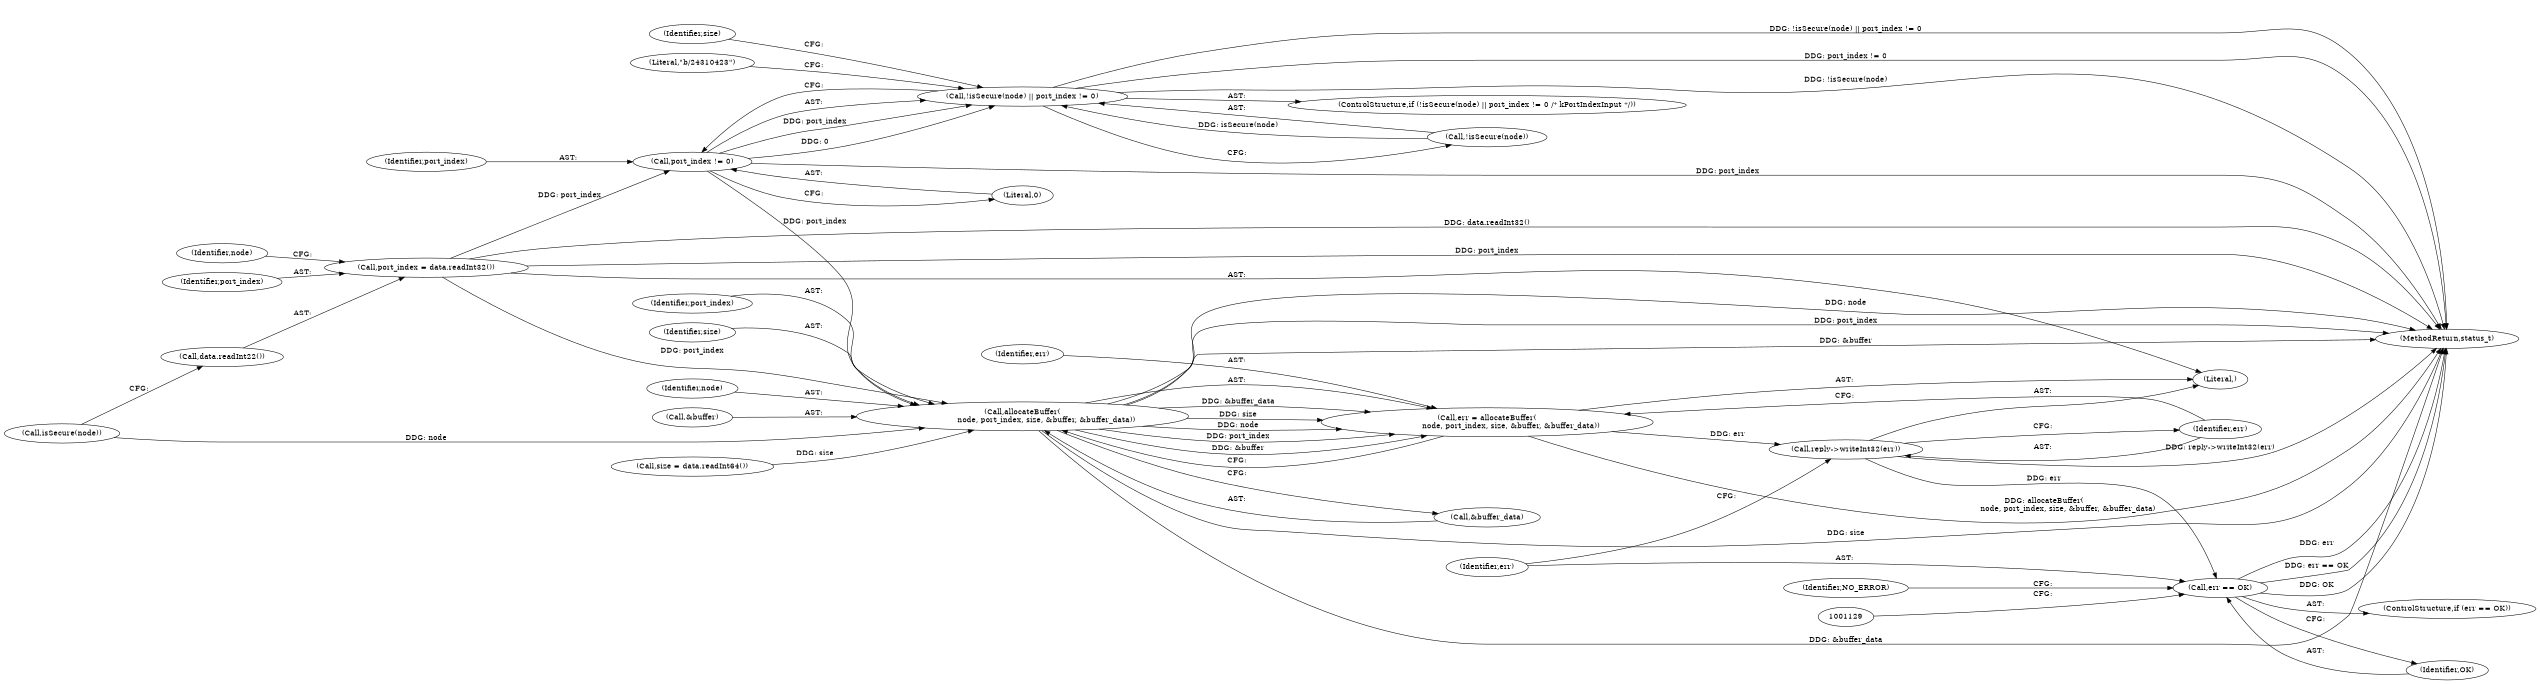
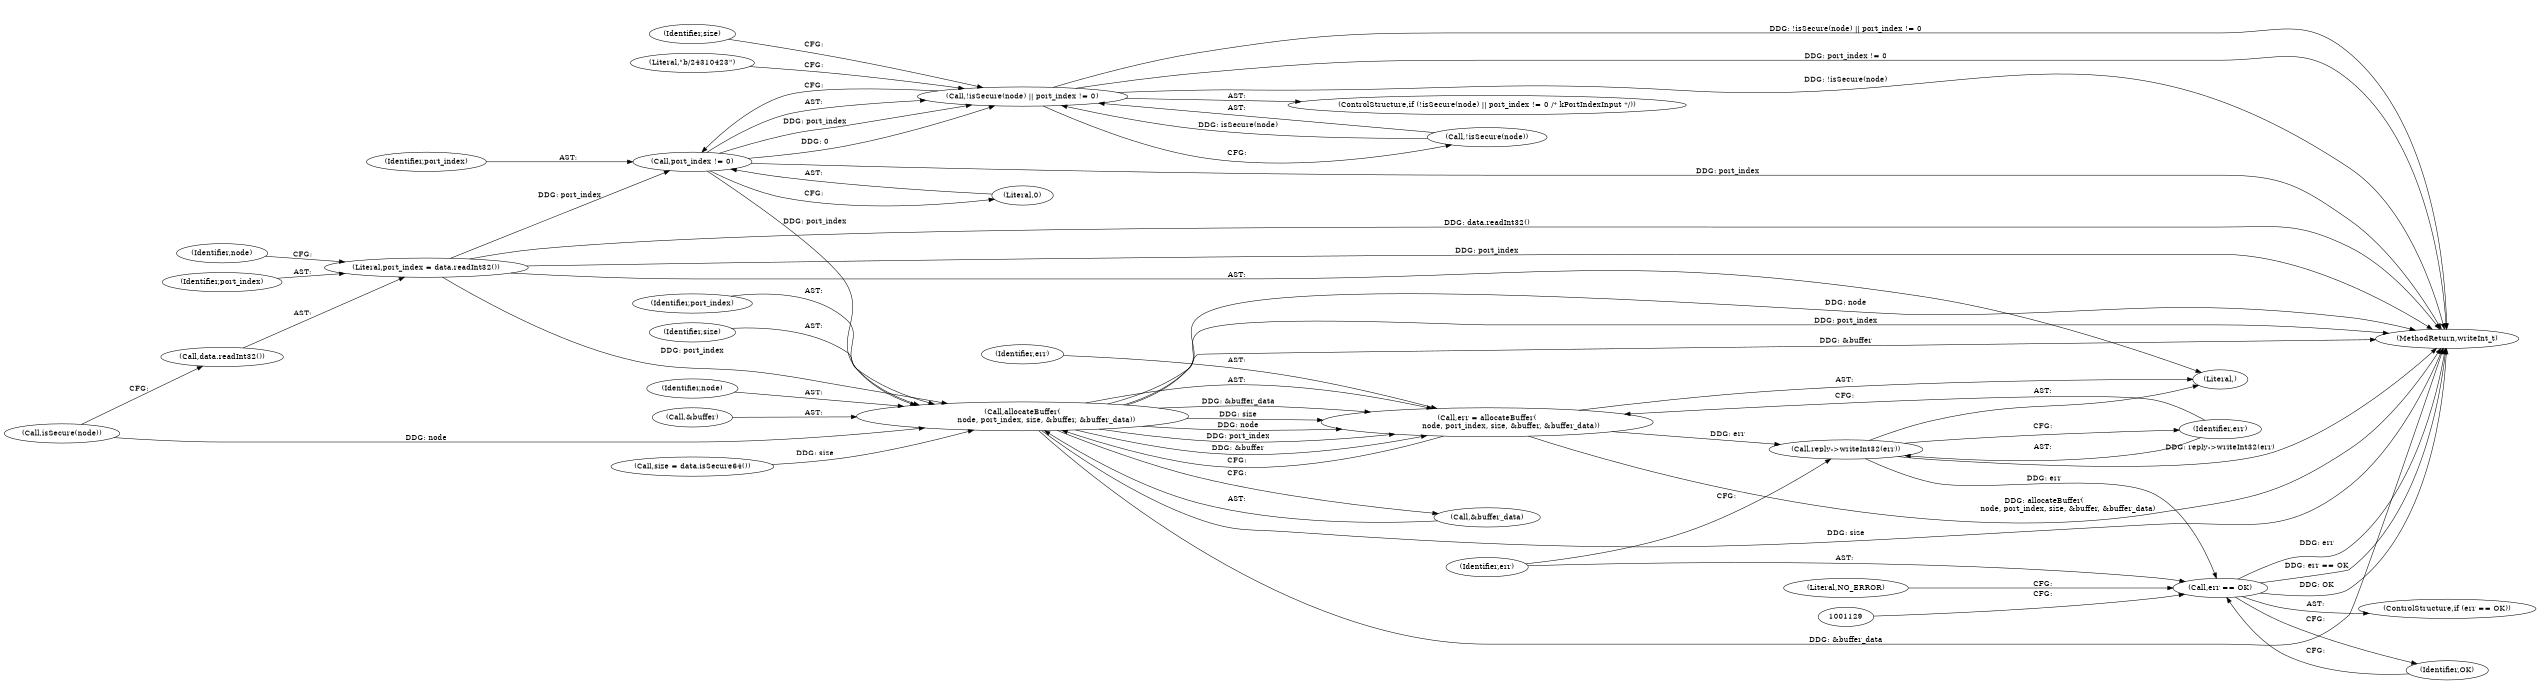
node "(Call,port_index = data.readInt32())": label "(Call,port_index = data.readInt32())" -> "(Literal,port_index = data.readInt32())"
node "(MethodReturn,status_t)": label "(MethodReturn,status_t)" -> "(MethodReturn,writeInt_t)"
node "(Call,data.readInt22())": label "(Call,data.readInt22())" -> "(Call,data.readInt32())"
node "(Call,size = data.readInt64())": label "(Call,size = data.readInt64())" -> "(Call,size = data.isSecure64())"
node "(Identifier,NO_ERROR)": label "(Identifier,NO_ERROR)" -> "(Literal,NO_ERROR)"
edge "(Identifier,OK)" -> "(Call,err == OK)": label "AST: " -> "CFG: "
